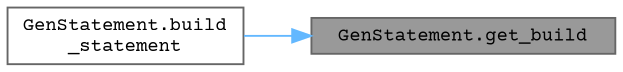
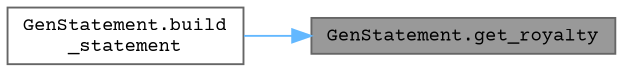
node "GenStatement.get_build": label "GenStatement.get_build" -> "GenStatement.get_royalty"
